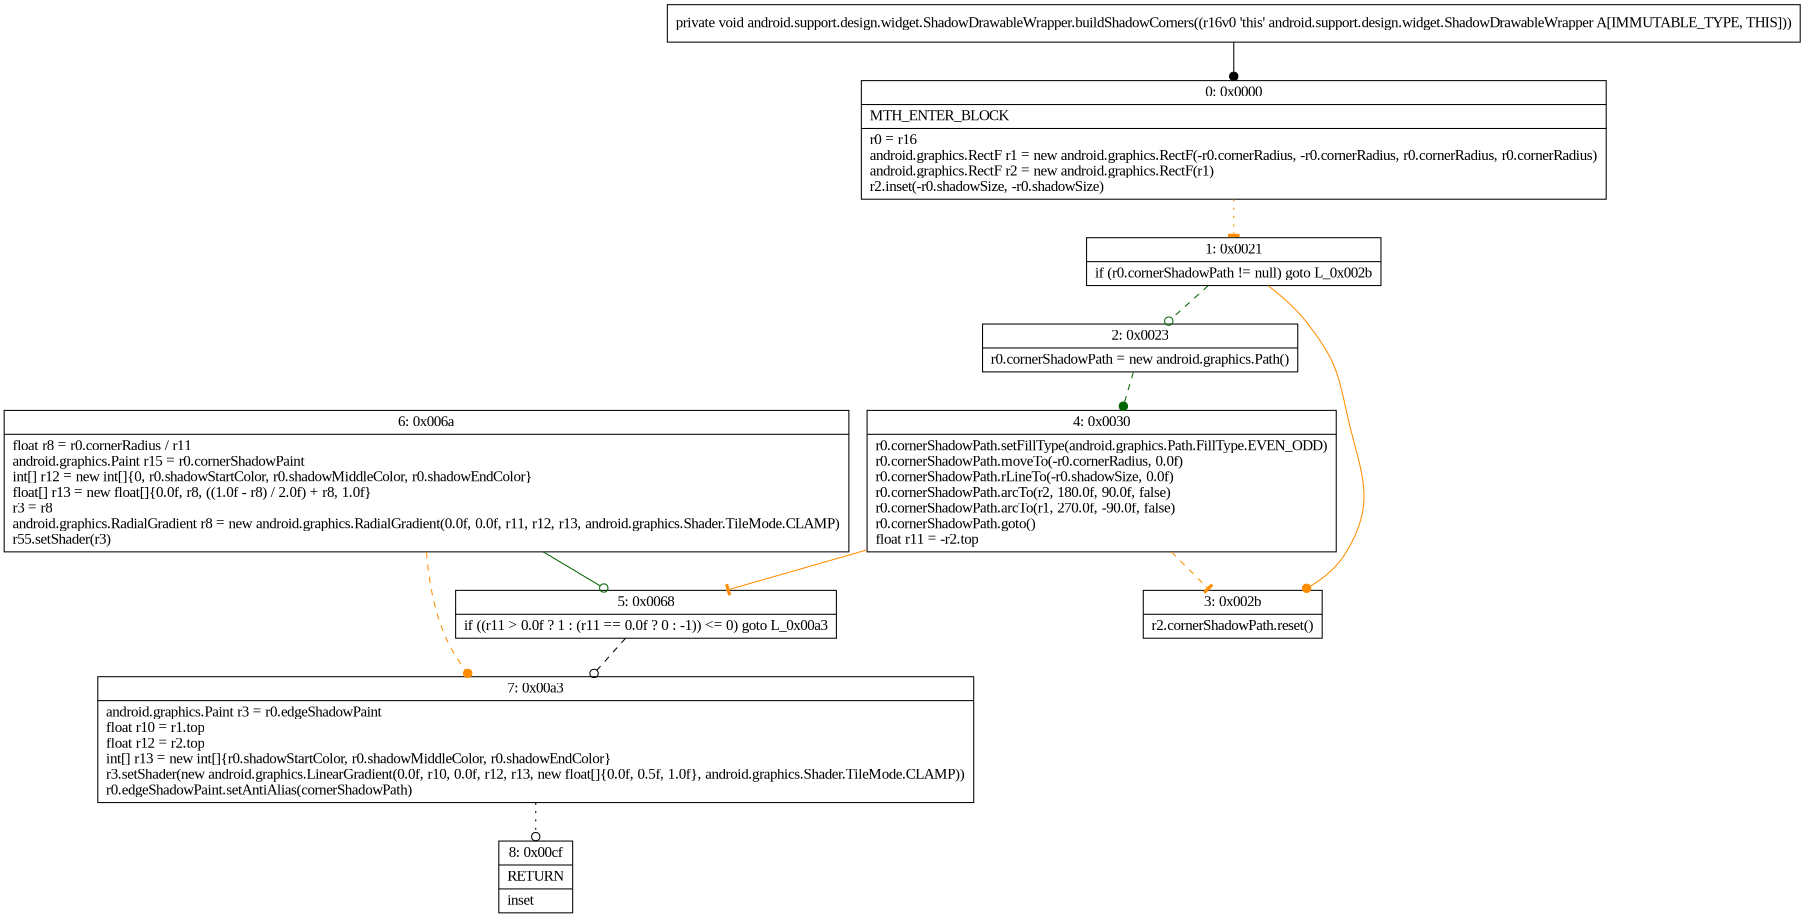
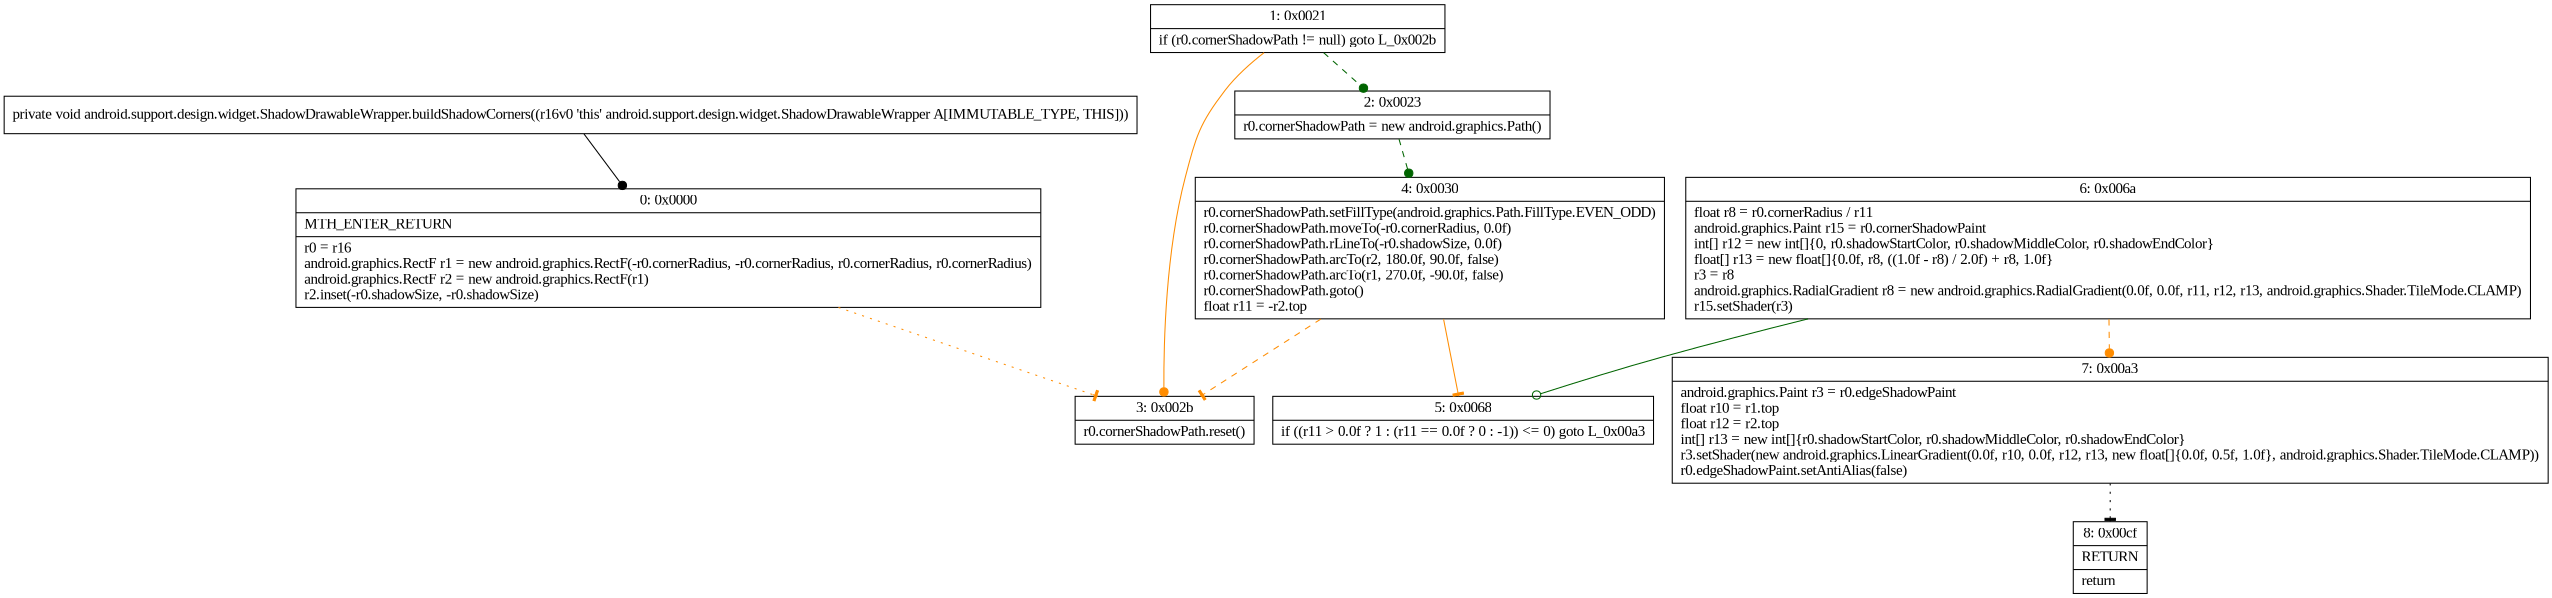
node "0: 0x0000": text "MTH_ENTER_BLOCK" -> "MTH_ENTER_RETURN"
edge "0: 0x0000" -> "1: 0x0021": now "0: 0x0000" -> "3: 0x002b"
edge "1: 0x0021" -> "2: 0x0023": arrowhead odot -> dot
node "6: 0x006a": text "r55.setShader(r3)" -> "r15.setShader(r3)"
node "3: 0x002b": text "r2.cornerShadowPath.reset()" -> "r0.cornerShadowPath.reset()"
edge "5: 0x0068" -> "7: 0x00a3": removed
node "7: 0x00a3": text "r0.edgeShadowPaint.setAntiAlias(cornerShadowPath)" -> "r0.edgeShadowPaint.setAntiAlias(false)"
edge "7: 0x00a3" -> "8: 0x00cf": arrowhead odot -> tee
node "8: 0x00cf": text "inset" -> "return"
